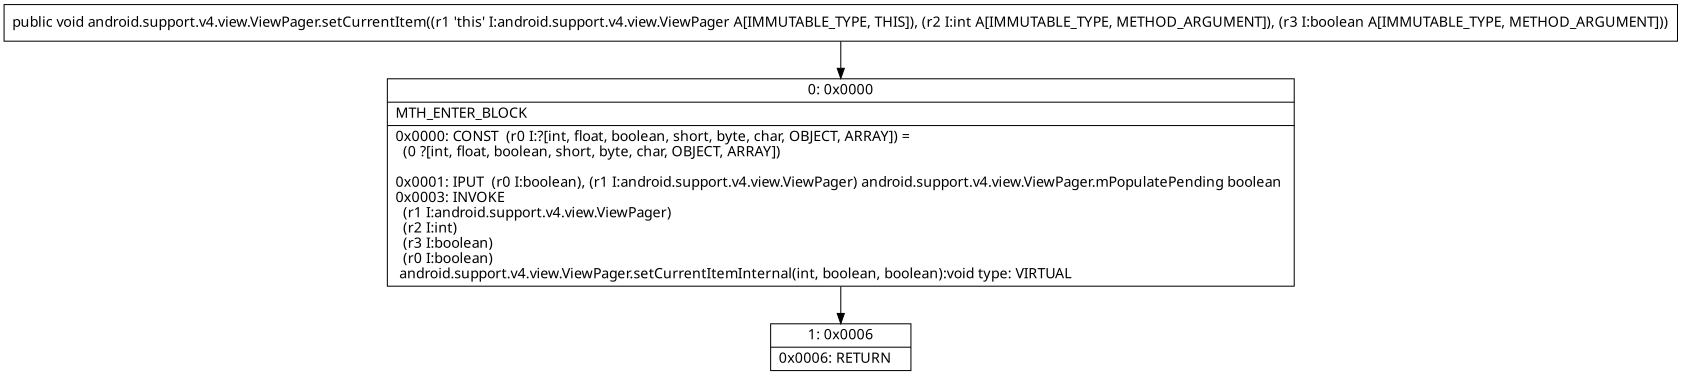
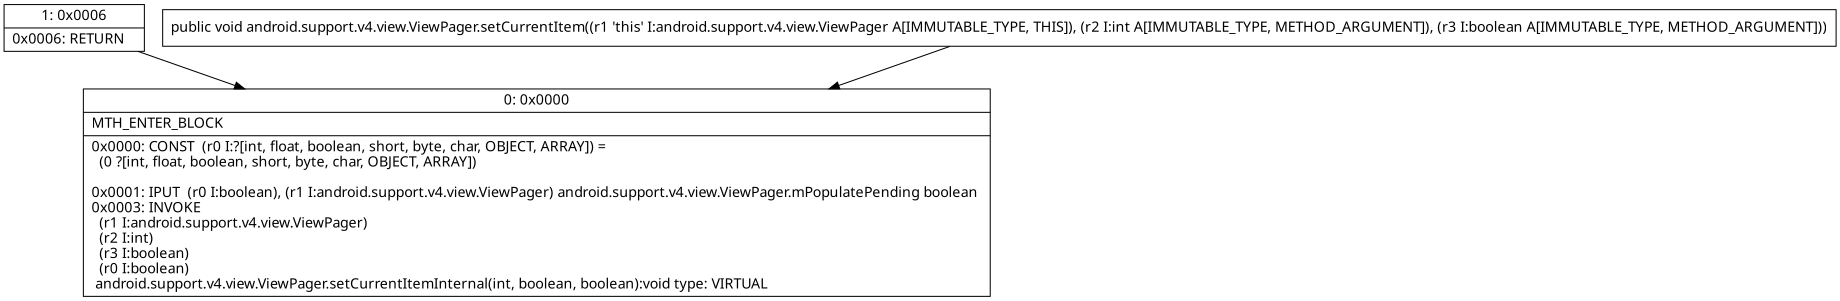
edge "0: 0x0000" -> "1: 0x0006": reversed
